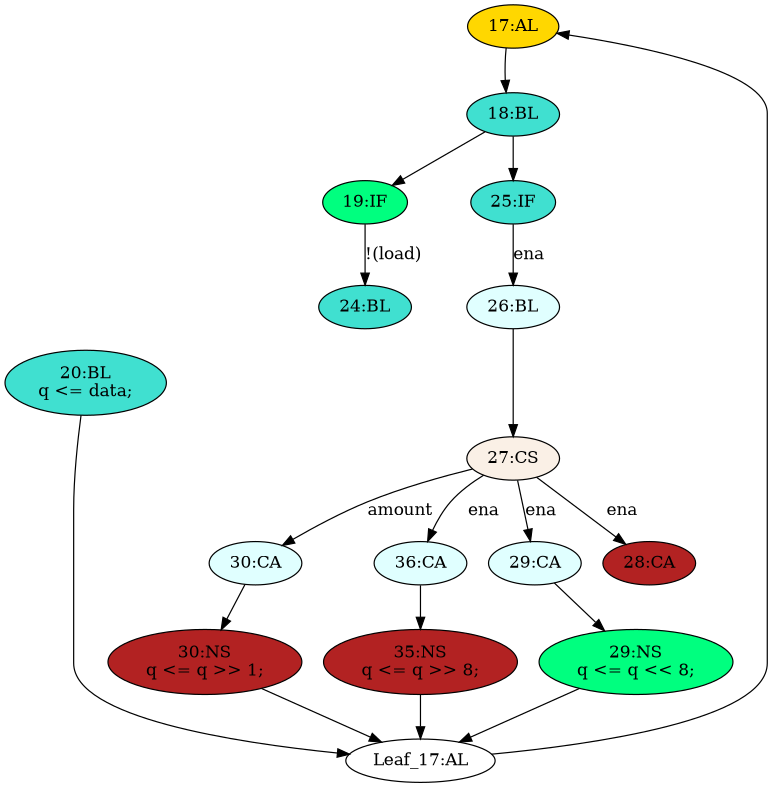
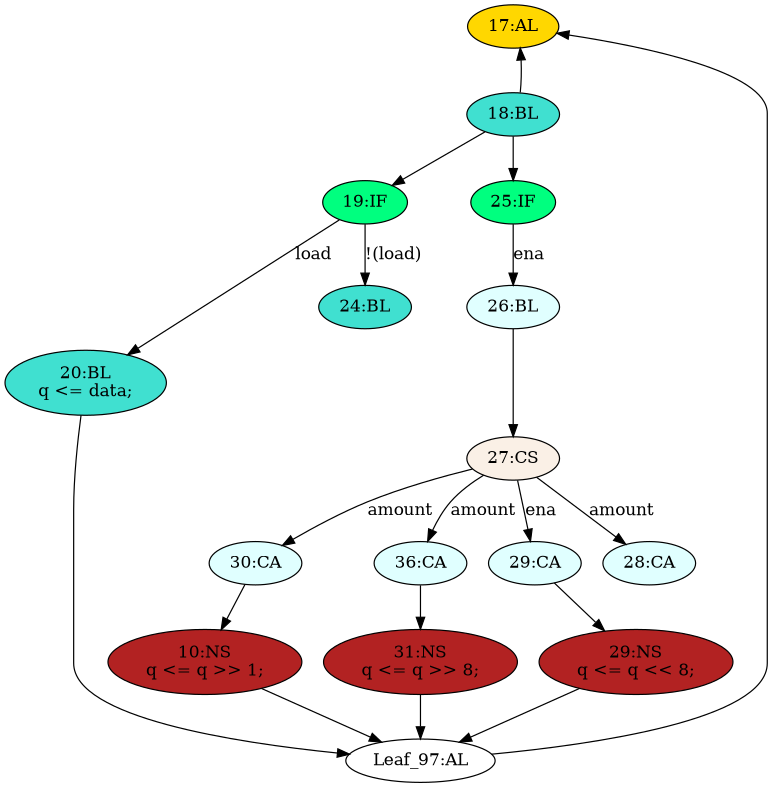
edge "17:AL" -> "18:BL": reversed
node "25:IF": fillcolor turquoise -> springgreen
edge "19:IF" -> "20:BL q <= data;": added, label "load"
edge "27:CS" -> "36:CA": label "ena" -> "amount"
edge "27:CS" -> "28:CA": label "ena" -> "amount"
node "28:CA": fillcolor firebrick -> lightcyan
node "30:NS q <= q >> 1;": label "30:NS q <= q >> 1;" -> "10:NS q <= q >> 1;"
node "35:NS q <= q >> 8;": label "35:NS q <= q >> 8;" -> "31:NS q <= q >> 8;"
node "29:NS q <= q << 8;": fillcolor springgreen -> firebrick
node "Leaf_17:AL": label "Leaf_17:AL" -> "Leaf_97:AL"
